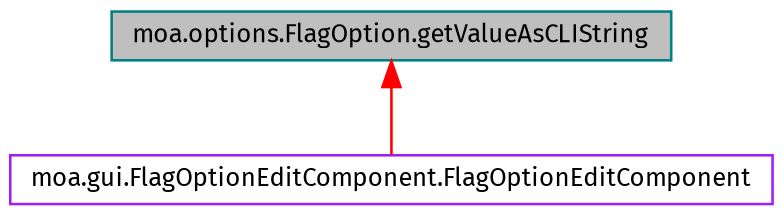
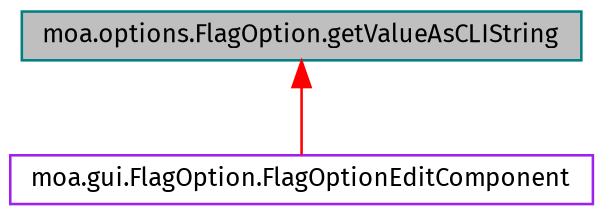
node "moa.gui.FlagOptionEditComponent.FlagOptionEditComponent": label "moa.gui.FlagOptionEditComponent.FlagOptionEditComponent" -> "moa.gui.FlagOption.FlagOptionEditComponent"
